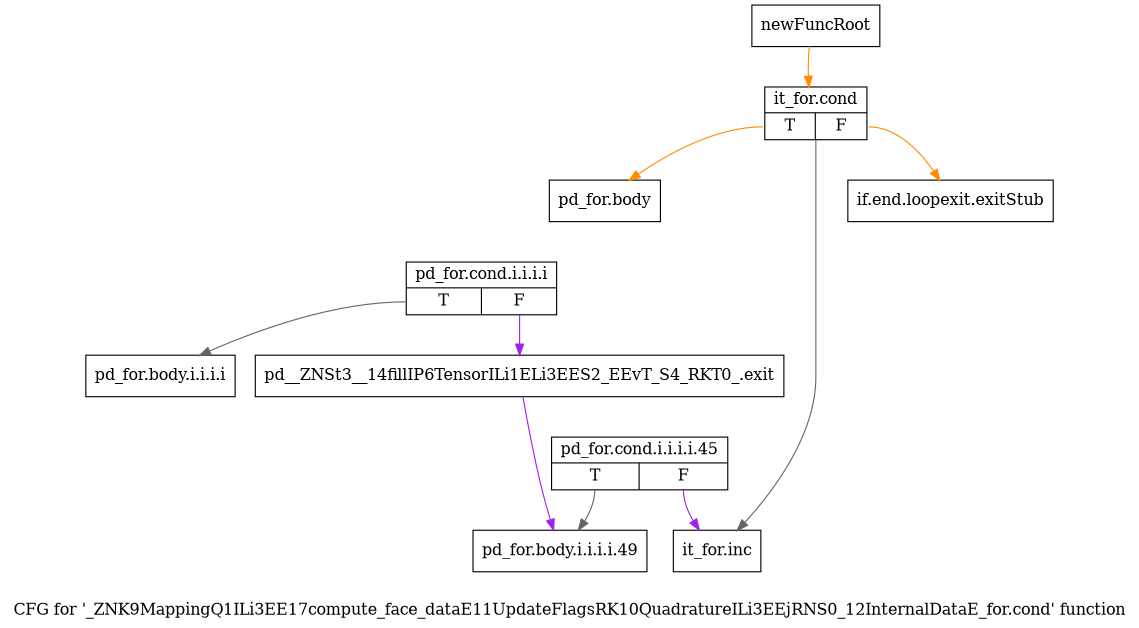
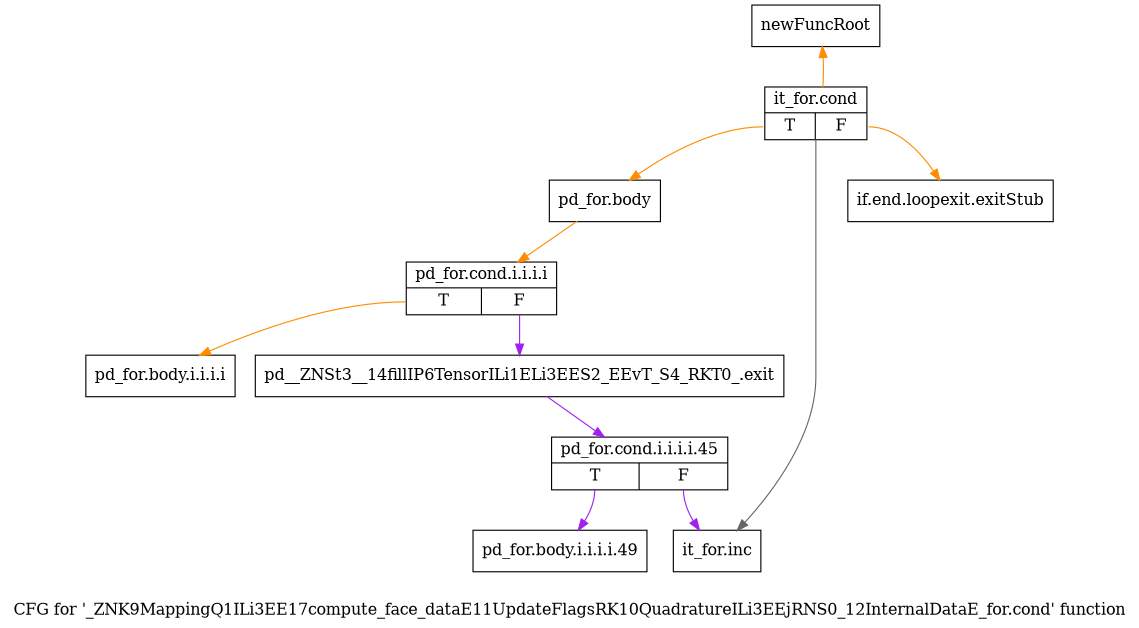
edge "newFuncRoot" -> "it_for.cond": reversed
edge "pd_for.body" -> "pd_for.cond.i.i.i.i": added
edge "pd_for.cond.i.i.i.i" -> "pd_for.body.i.i.i.i": color gray40 -> darkorange
edge "pd__ZNSt3__14fillIP6TensorILi1ELi3EES2_EEvT_S4_RKT0_.exit" -> "pd_for.body.i.i.i.i.49": now "pd__ZNSt3__14fillIP6TensorILi1ELi3EES2_EEvT_S4_RKT0_.exit" -> "pd_for.cond.i.i.i.i.45"
edge "pd_for.cond.i.i.i.i.45" -> "pd_for.body.i.i.i.i.49": color gray40 -> purple
